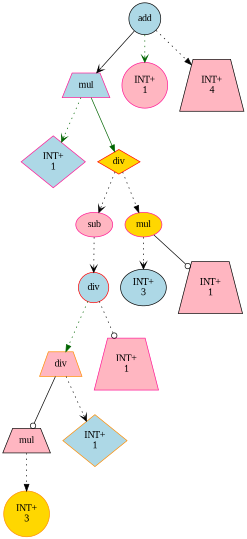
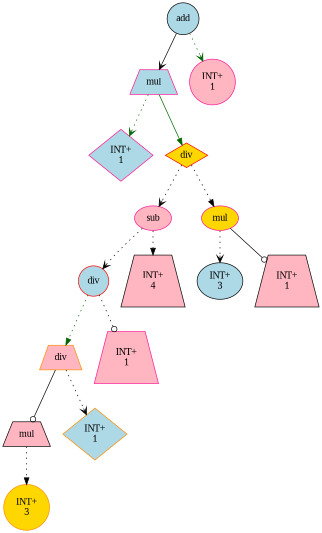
edge "add" -> "INT+ 4": now "sub" -> "INT+ 4"
